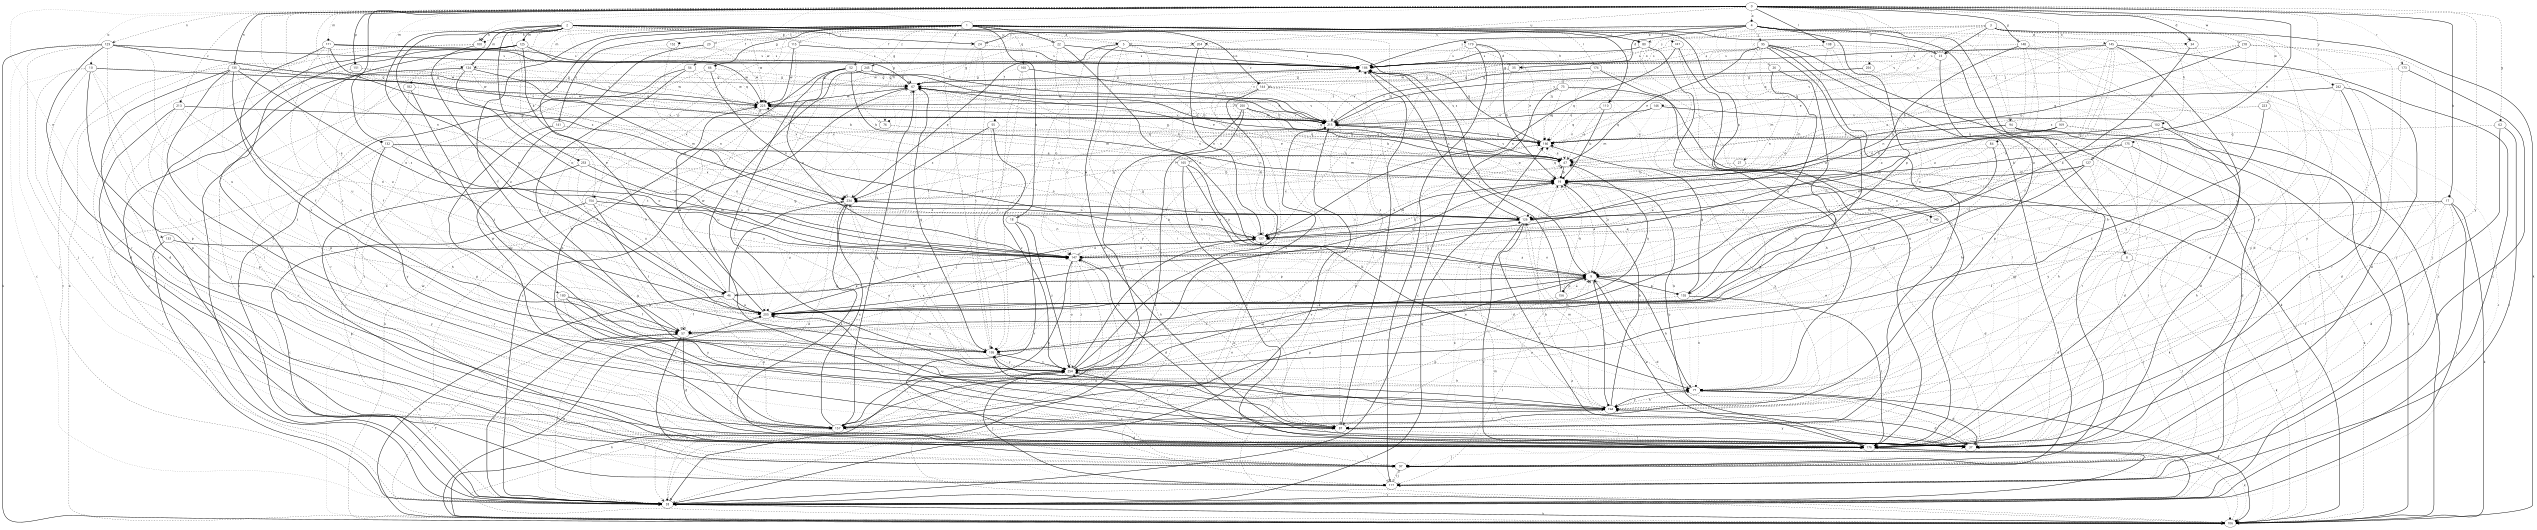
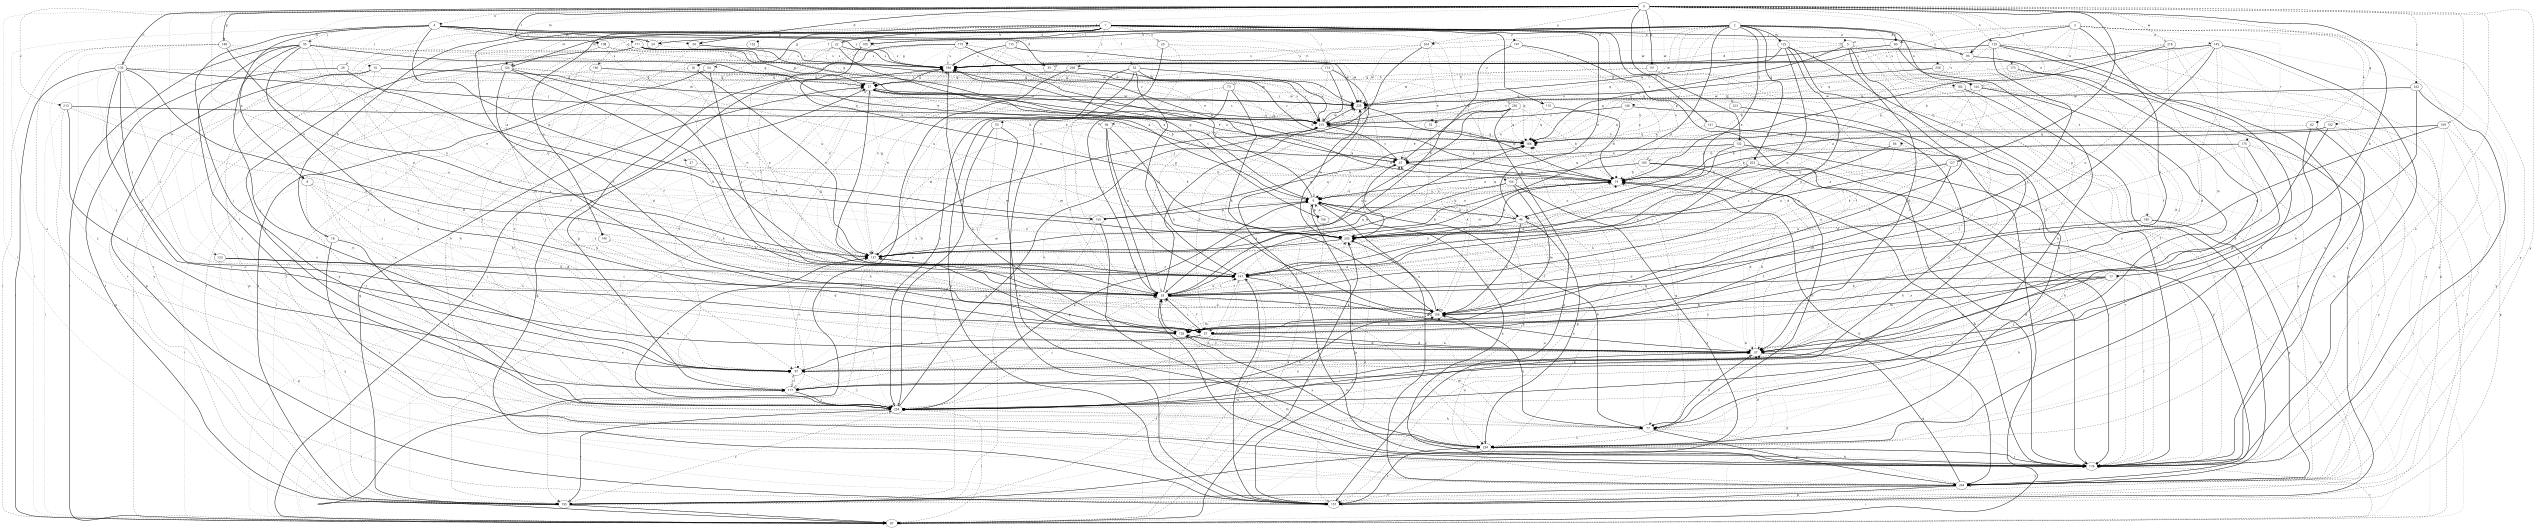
edge "19" -> "225": added, label "w"
